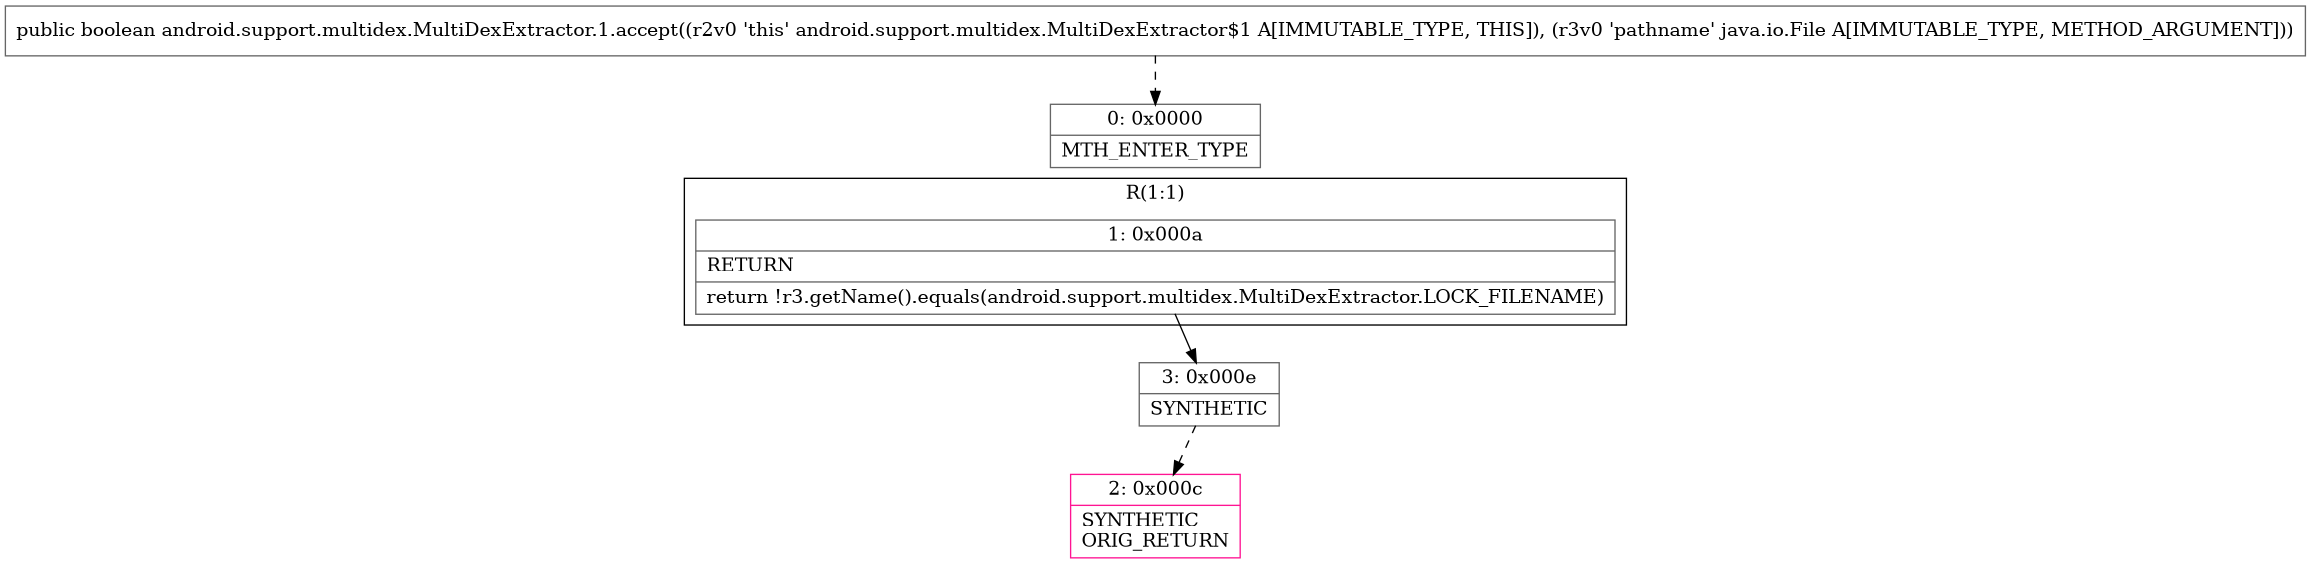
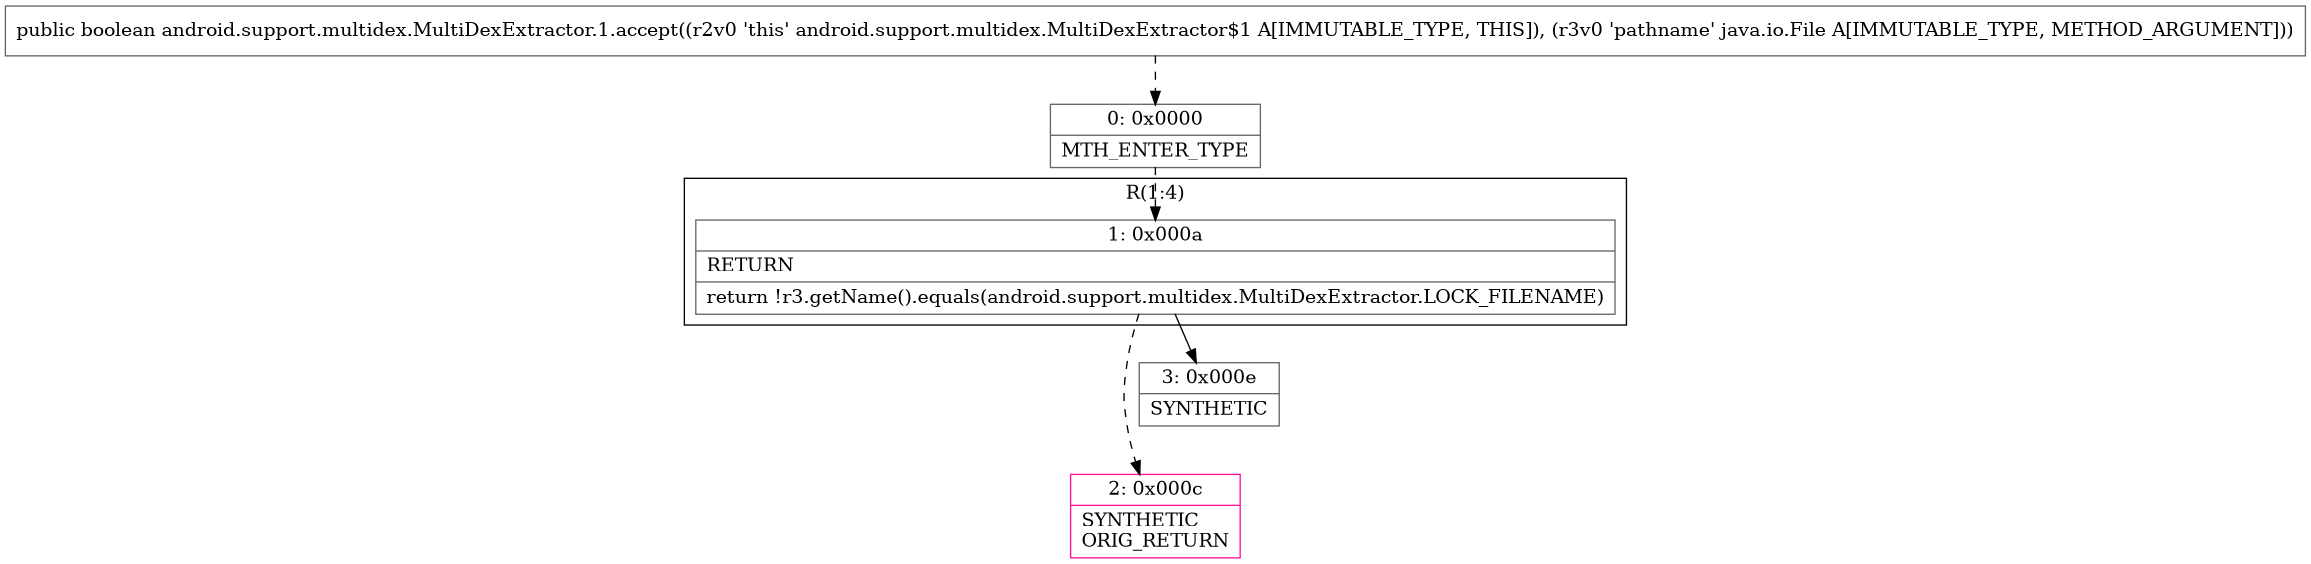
edge "0: 0x0000" -> "1: 0x000a": added
cluster "R(1:1)": label "R(1:1)" -> "R(1:4)"
edge "3: 0x000e" -> "2: 0x000c": now "1: 0x000a" -> "2: 0x000c"
